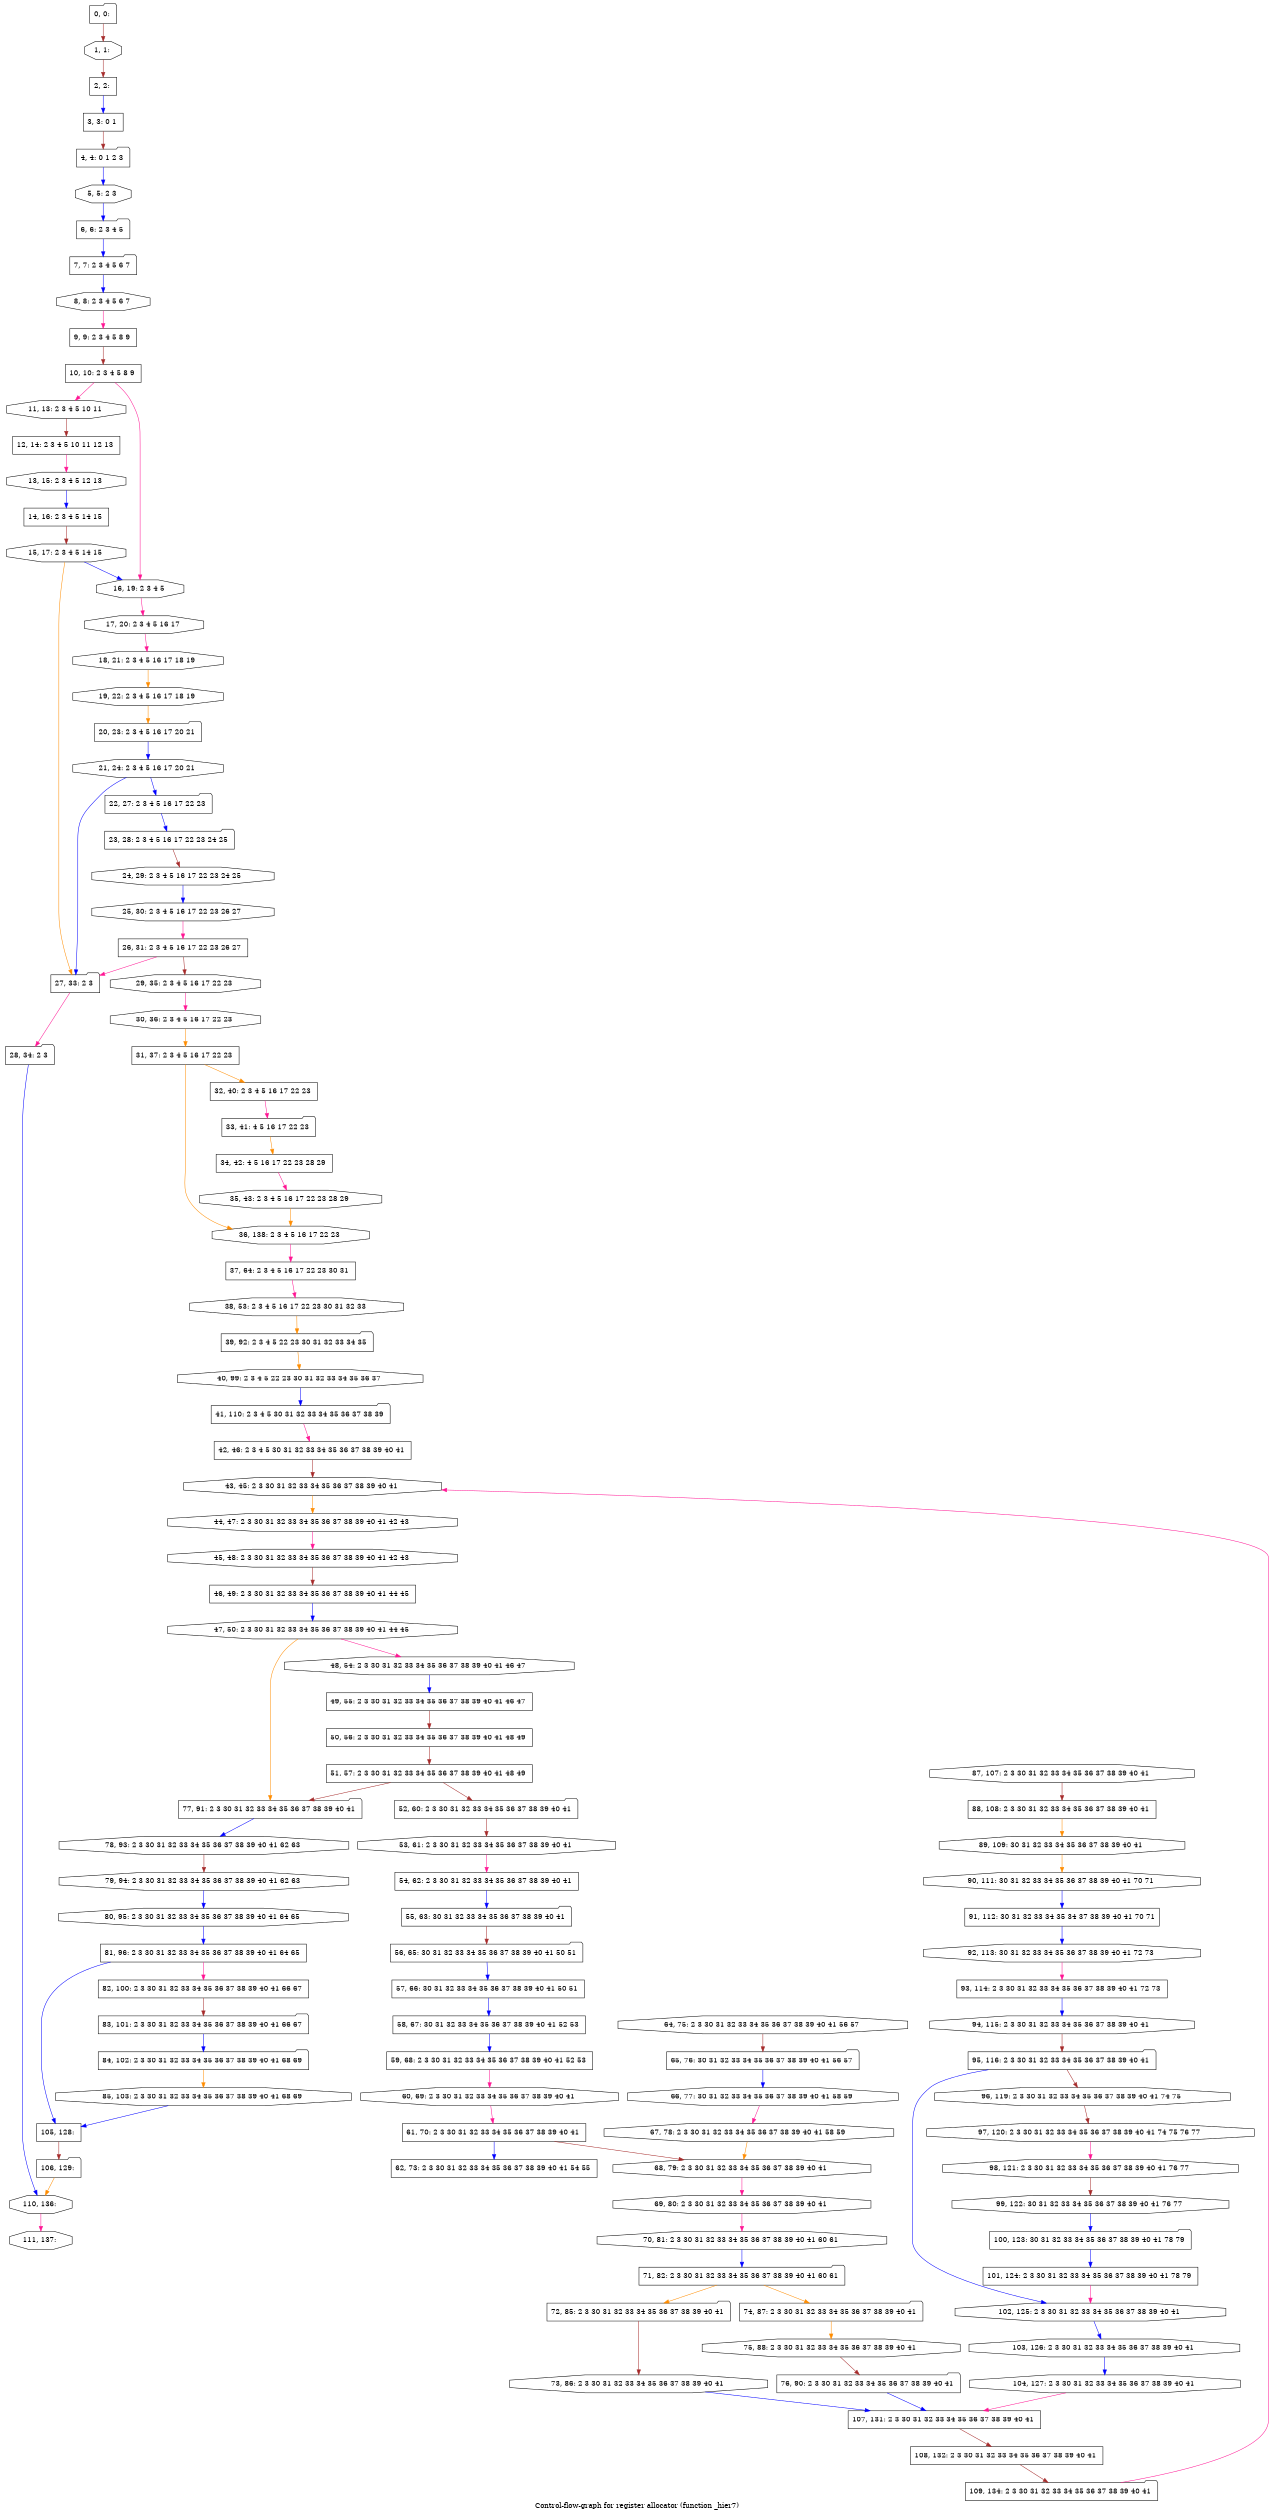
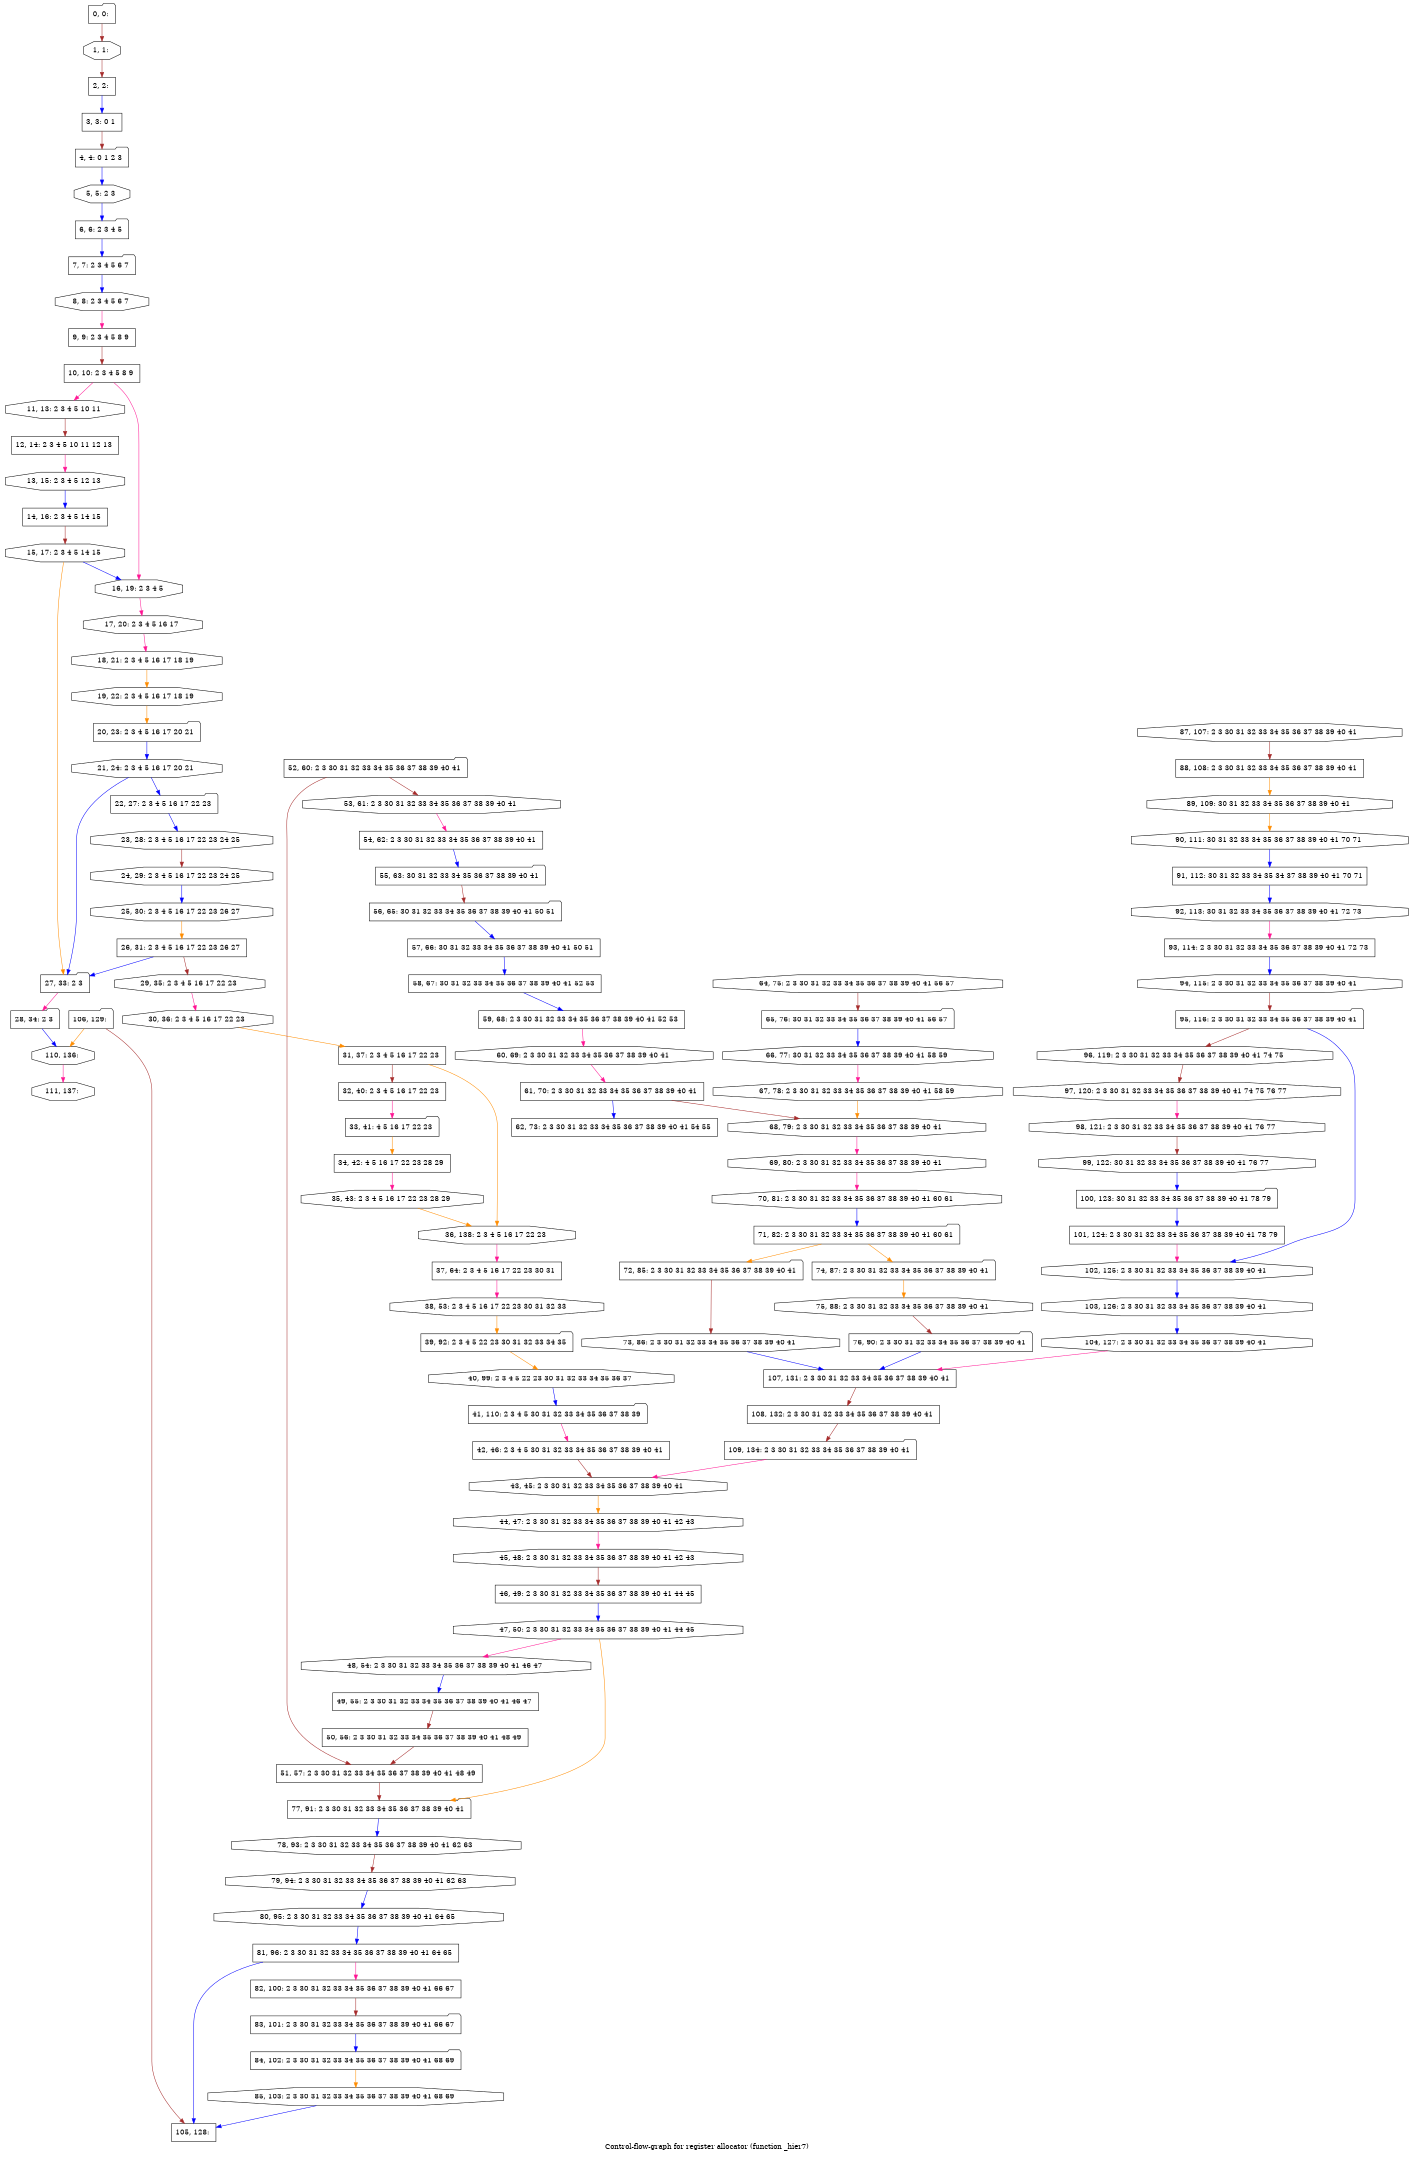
node "23, 28: 2 3 4 5 16 17 22 23 24 25": shape folder -> octagon
edge "25, 30: 2 3 4 5 16 17 22 23 26 27" -> "26, 31: 2 3 4 5 16 17 22 23 26 27": color deeppink -> darkorange
edge "26, 31: 2 3 4 5 16 17 22 23 26 27" -> "27, 33: 2 3": color deeppink -> blue
edge "31, 37: 2 3 4 5 16 17 22 23" -> "32, 40: 2 3 4 5 16 17 22 23": color darkorange -> brown
edge "51, 57: 2 3 30 31 32 33 34 35 36 37 38 39 40 41 48 49" -> "52, 60: 2 3 30 31 32 33 34 35 36 37 38 39 40 41": reversed
edge "105, 128:" -> "106, 129:": reversed
